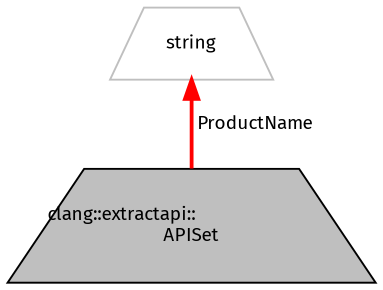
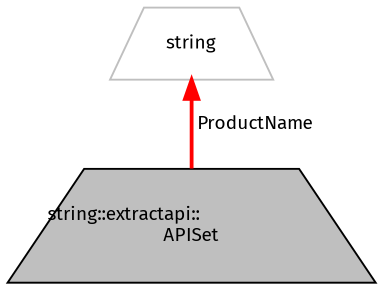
node "clang::extractapi:: APISet": label "clang::extractapi:: APISet" -> "string::extractapi:: APISet"
